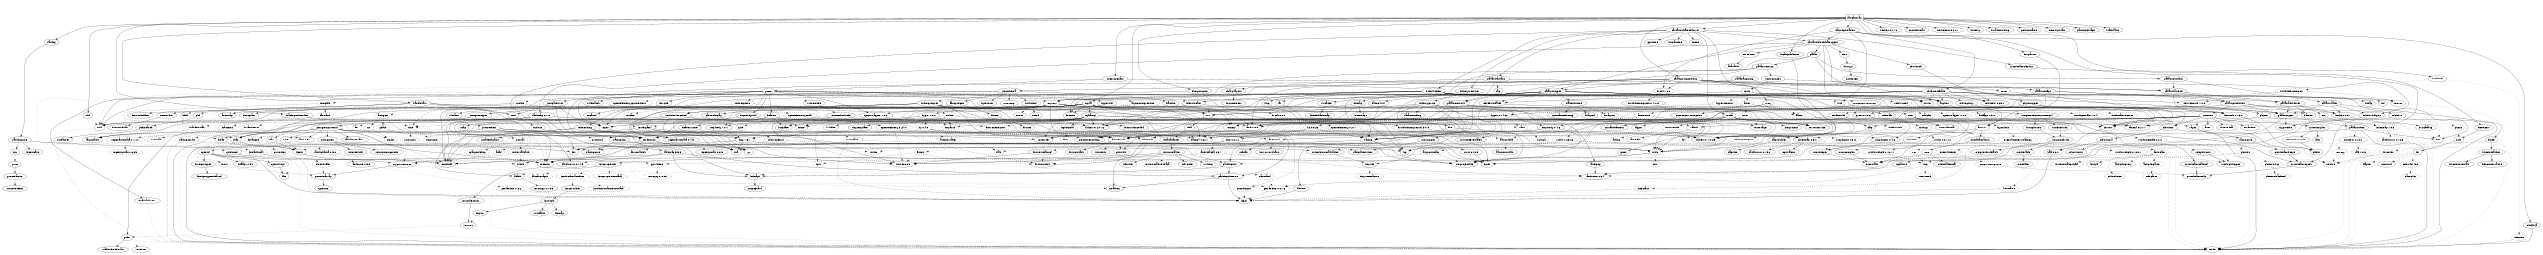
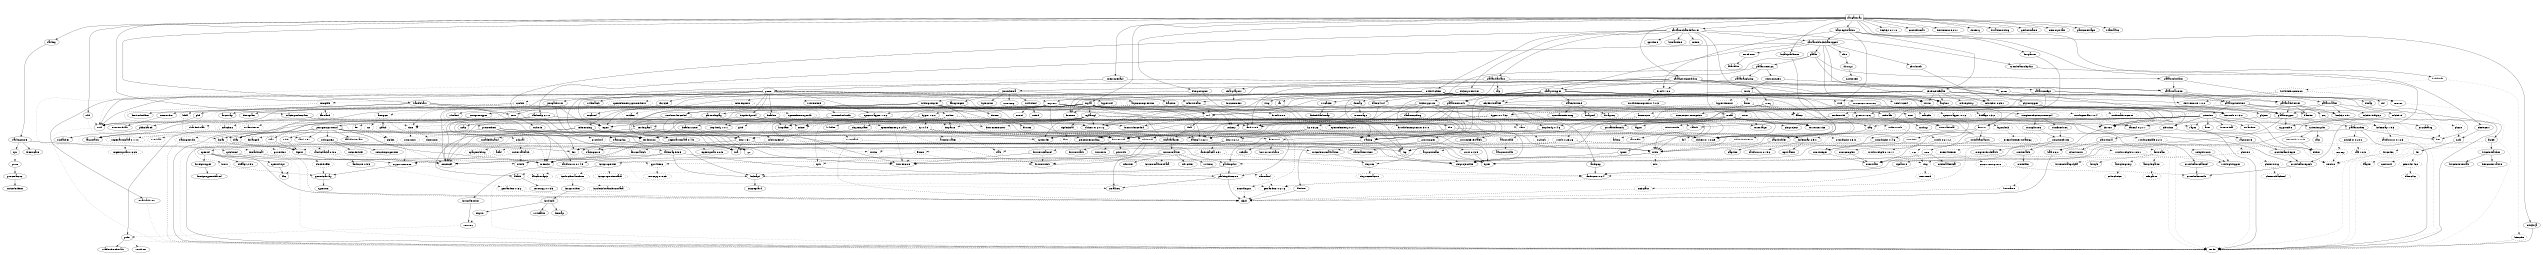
edge "pallas-utxorpc" -> "reqwest": now "pallas-utxorpc" -> "pallas-applying"
edge "catalyst-signed-doc" -> "ed25519-bip32": removed
edge "url" -> "pin-utils": now "url" -> "form_urlencoded"
edge "brotli-decompressor 5.0.0" -> "alloc-stdlib": now "brotli-decompressor 5.0.0" -> "base64 0.22.1"
edge "http-body 0.4.6" -> "pin-project-lite": now "ipnet" -> "pin-project-lite"
edge "anstream" -> "colorchoice": now "anstyle-query" -> "colorchoice"
